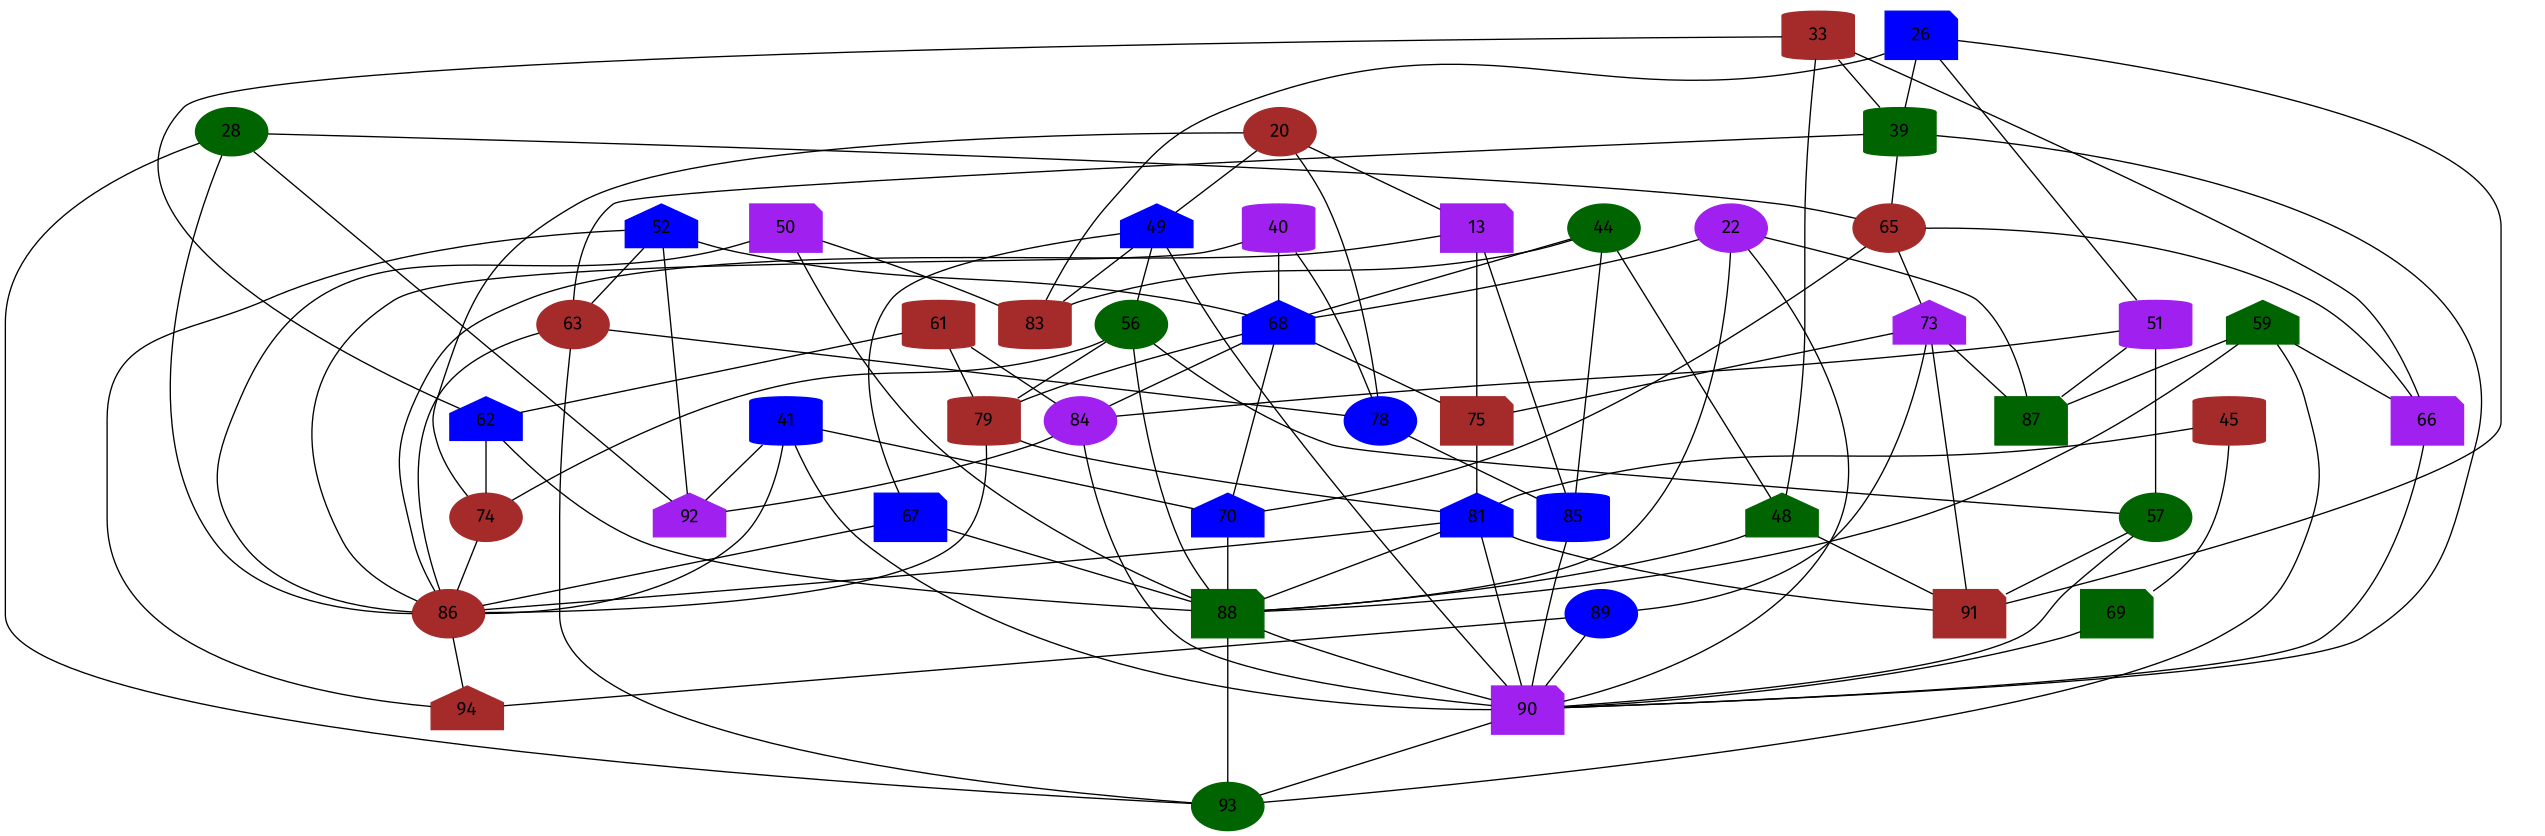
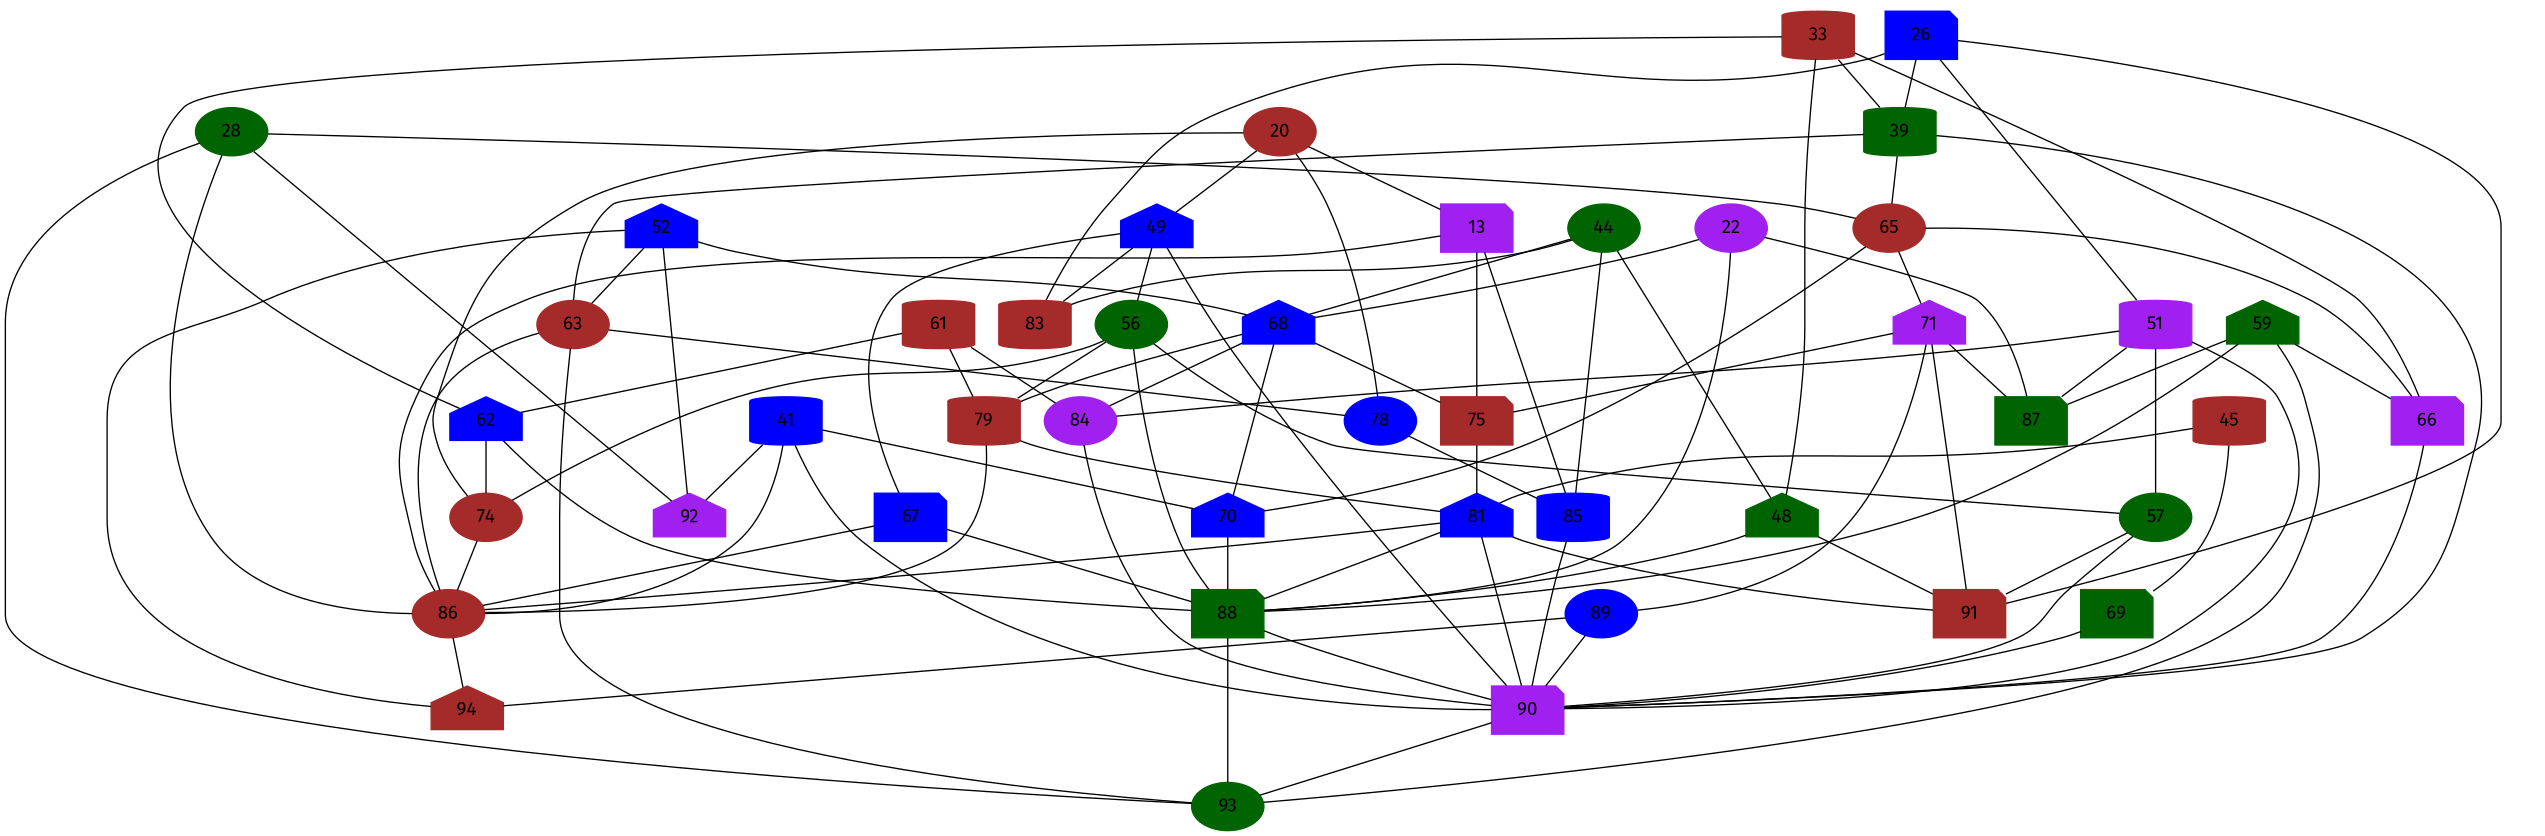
node "50": removed
node "40": removed
node "73": label "73" -> "71"
edge "84" -- "92": removed
edge "22" -- "90": now "51" -- "90"
